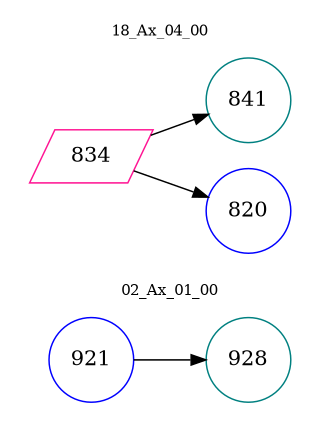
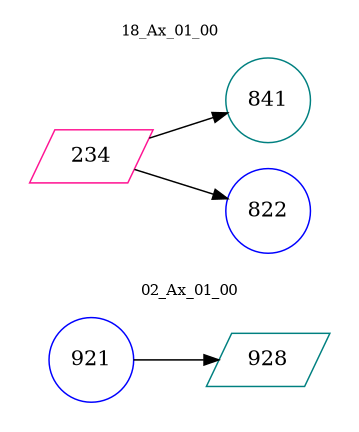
cluster "18_Ax_04_00": label "18_Ax_04_00" -> "18_Ax_01_00"
node "834": label "834" -> "234"
node "820": label "820" -> "822"
node "928": shape circle -> parallelogram
